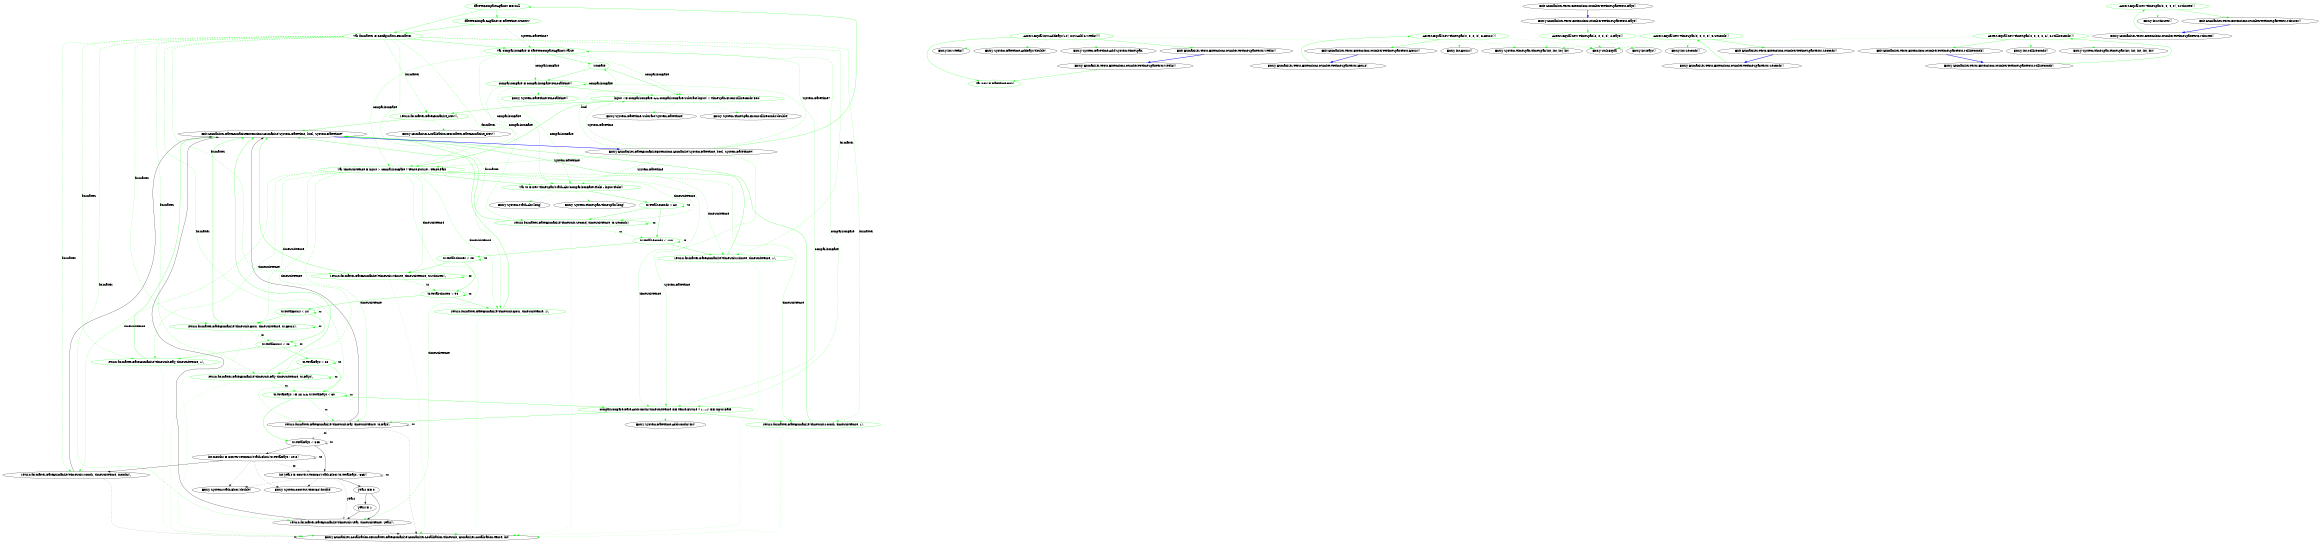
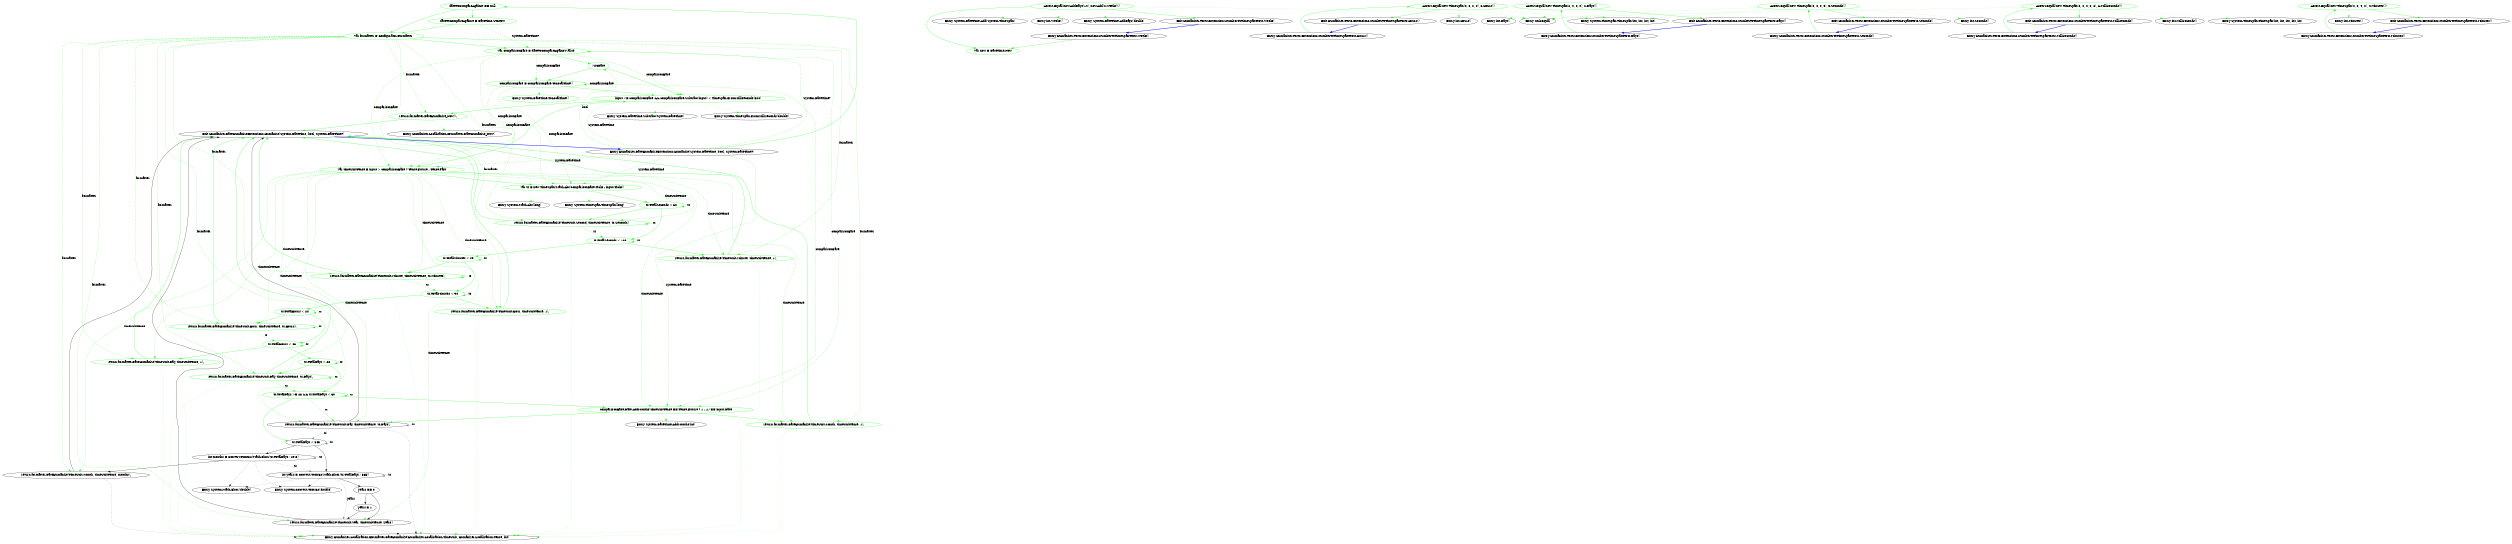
edge "Assert.Equal(new TimeSpan(2, 0, 0, 0), 2.Days())" -> "Exit Humanizer.Tests.Extensions.NumberToTimeSpanTests.Days()": added
